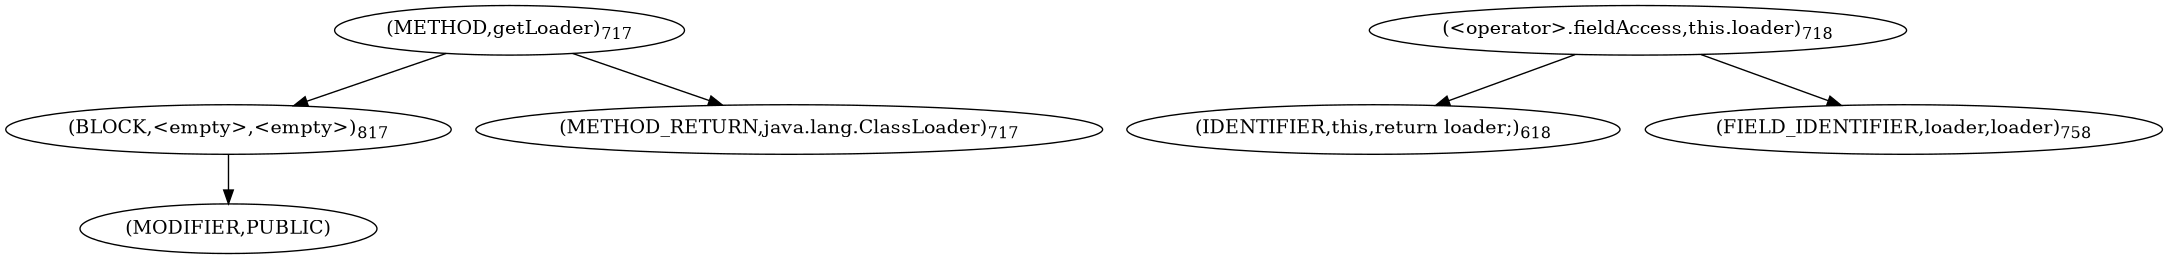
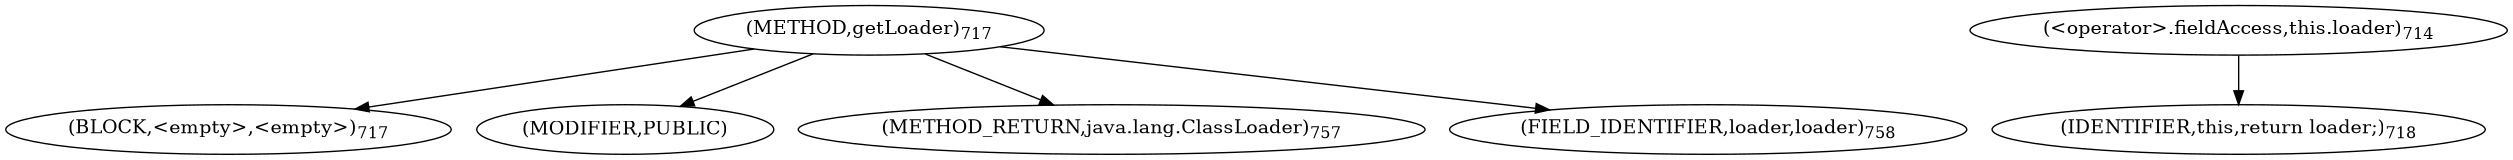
node "(<operator>.fieldAccess,this.loader)": text "718" -> "714"
edge "(<operator>.fieldAccess,this.loader)" -> "(FIELD_IDENTIFIER,loader,loader)": now "(METHOD,getLoader)" -> "(FIELD_IDENTIFIER,loader,loader)"
node "(BLOCK,<empty>,<empty>)": text "817" -> "717"
node "(METHOD_RETURN,java.lang.ClassLoader)": text "717" -> "757"
node "(IDENTIFIER,this,return loader;)": text "618" -> "718"
edge "(BLOCK,<empty>,<empty>)" -> "(MODIFIER,PUBLIC)": now "(METHOD,getLoader)" -> "(MODIFIER,PUBLIC)"
